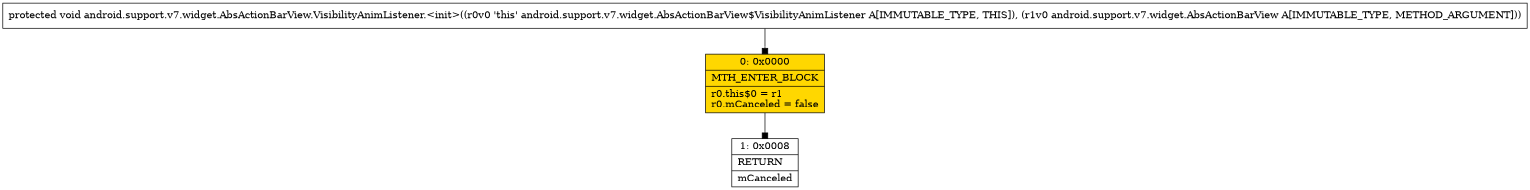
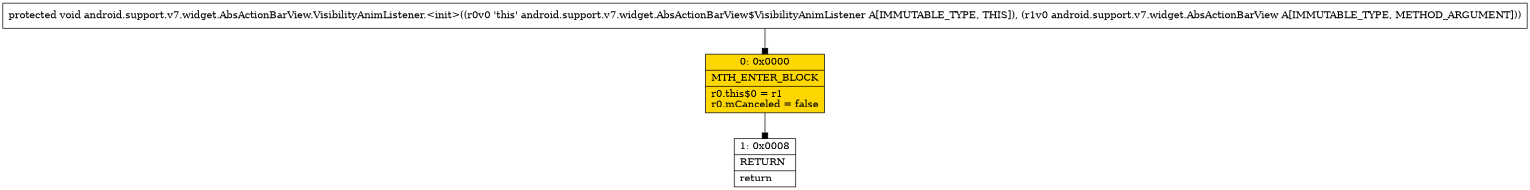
node "1: 0x0008": text "mCanceled" -> "return"
